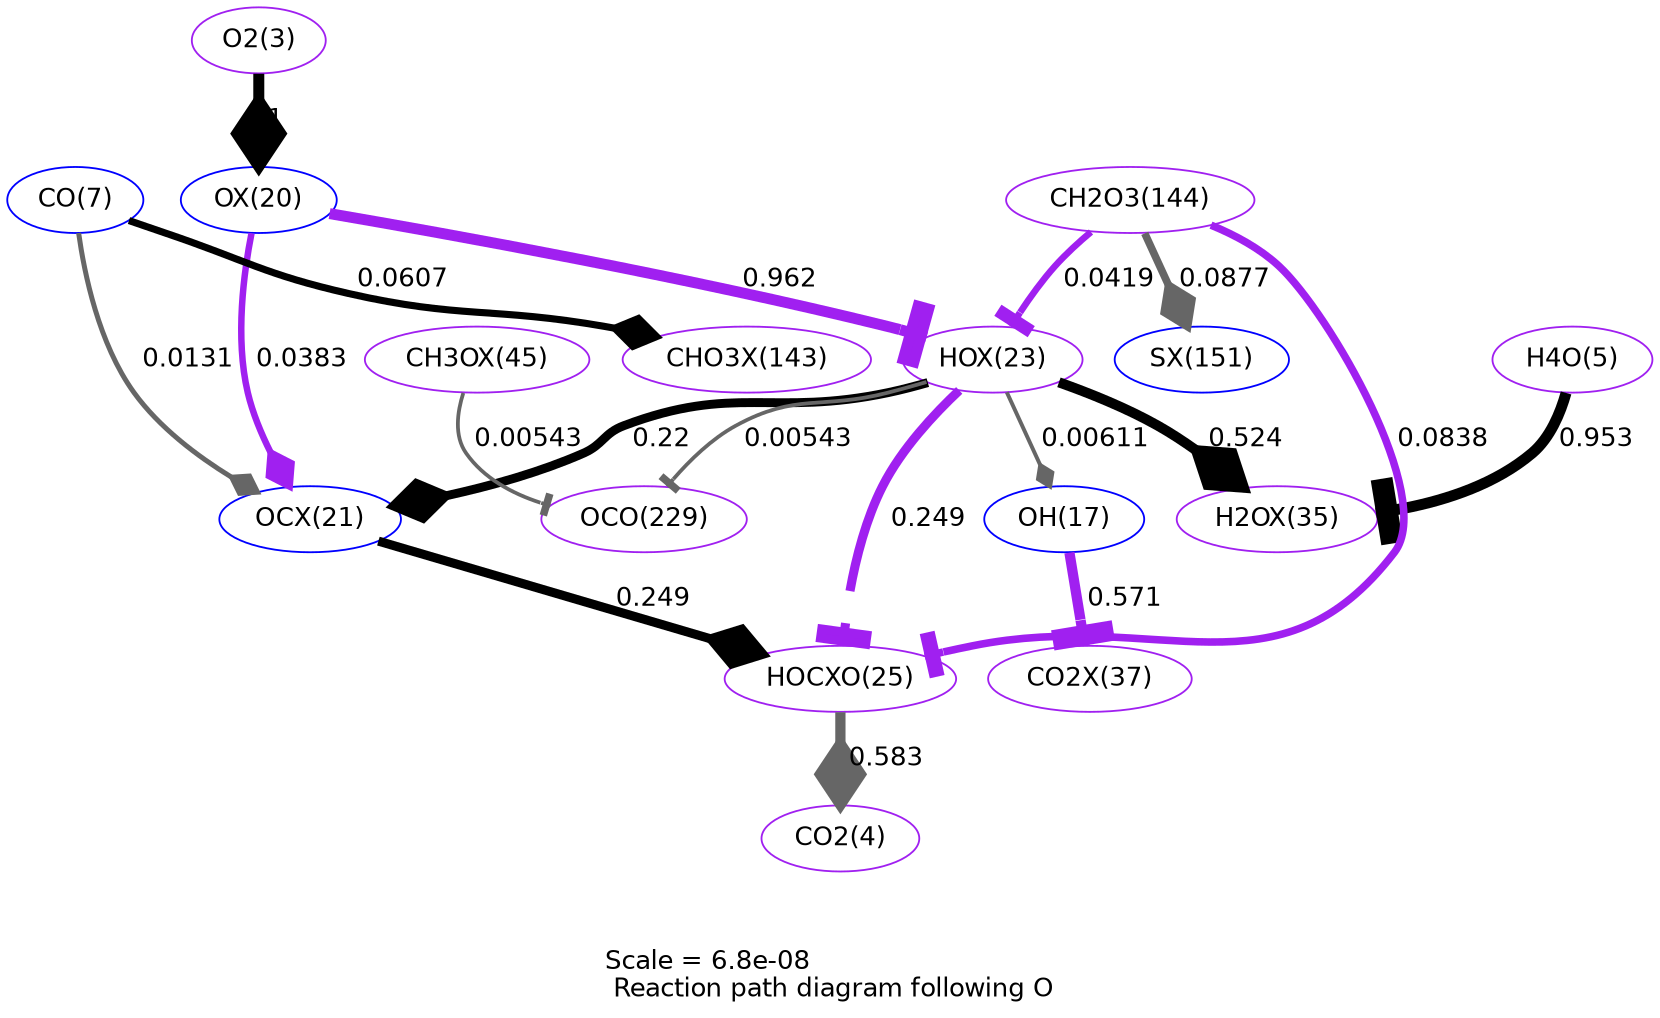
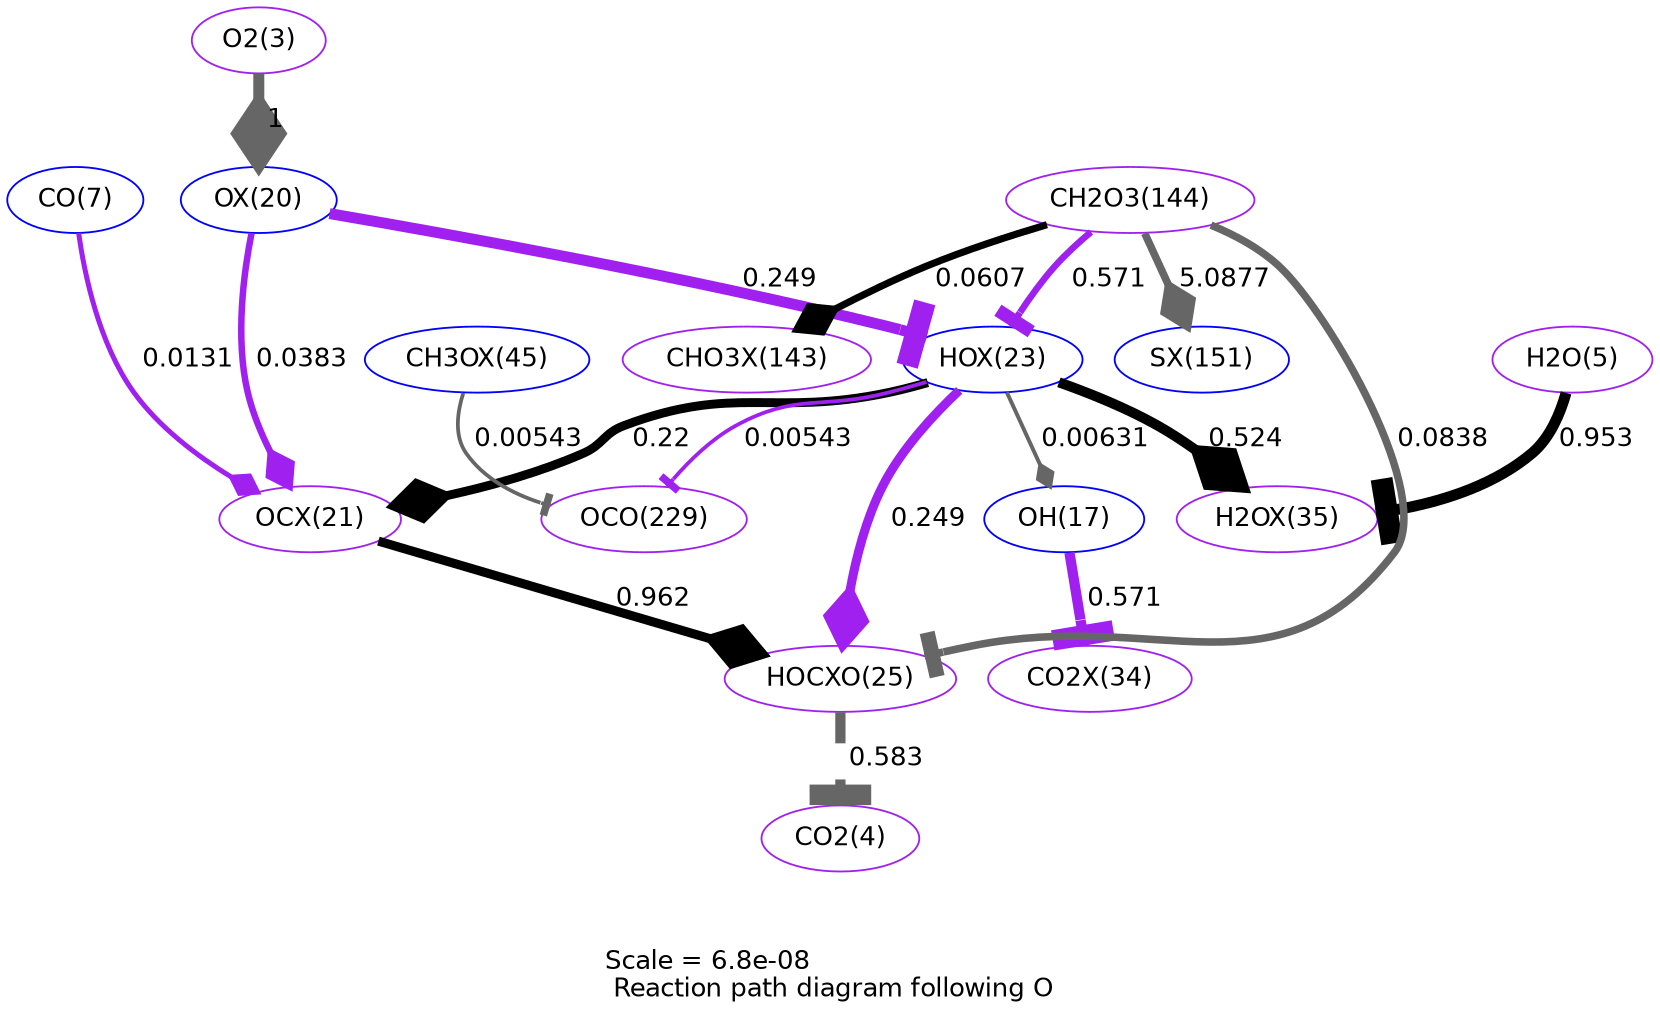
edge "O2(3)" -> "OX(20)": color black -> gray40
edge "OX(20)" -> "HOX(23)": label " 0.962" -> " 0.249"
edge "CH2O3(144)" -> "HOX(23)": label " 0.0419" -> " 0.571"
edge "CH2O3(144)" -> "SX(151)": label " 0.0877" -> " 5.0877"
edge "CO(7)" -> "CHO3X(143)": now "CH2O3(144)" -> "CHO3X(143)"
node "CH3OX(45)": color purple -> blue
node "HOX(23)": color purple -> blue
node "H4O(5)": label "H4O(5)" -> "H2O(5)"
edge "CO(7)" -> "OCX(21)": color gray40 -> purple
edge "HOX(23)" -> "OCO(229)": color gray40 -> purple
edge "HOX(23)" -> "OH(17)": label " 0.00611" -> " 0.00631"
edge "HOX(23)" -> "HOCXO(25)": arrowhead tee -> diamond
node "OCX(21)": color blue -> purple
edge "CH2O3(144)" -> "HOCXO(25)": color purple -> gray40
edge "OCX(21)" -> "HOCXO(25)": label " 0.249" -> " 0.962"
node "CO2X(37)": label "CO2X(37)" -> "CO2X(34)"
edge "HOCXO(25)" -> "CO2(4)": arrowhead diamond -> tee
